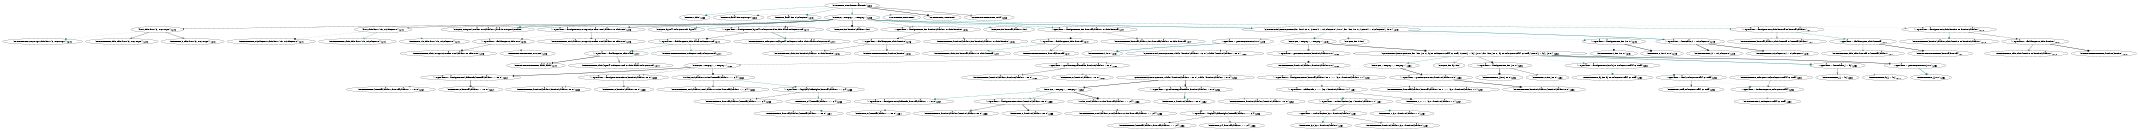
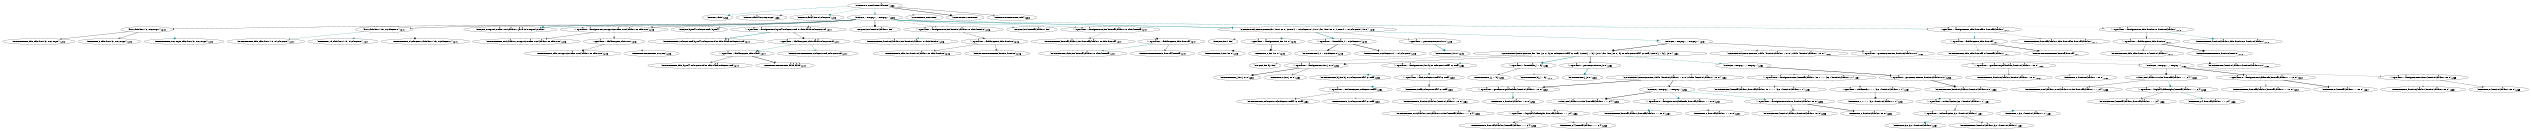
edge "(IDENTIFIER,selectorMtf,selectorMtf[i] & 0xff)" -> "(<operator>.indexAccess,selectorMtf[i])": reversed
